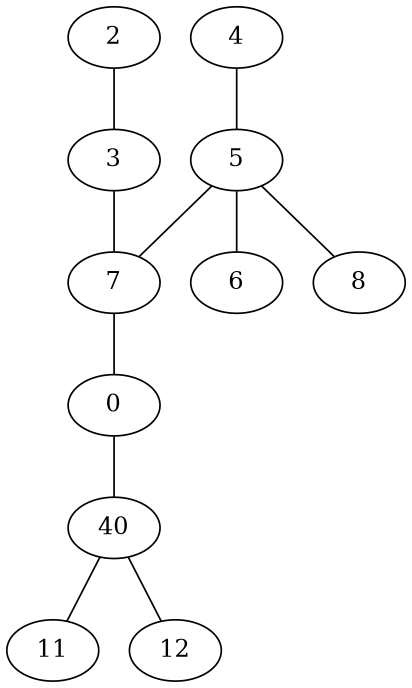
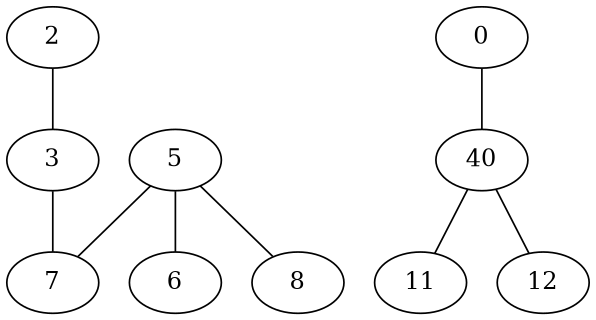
node "4": removed
edge "7" -- "0": removed
